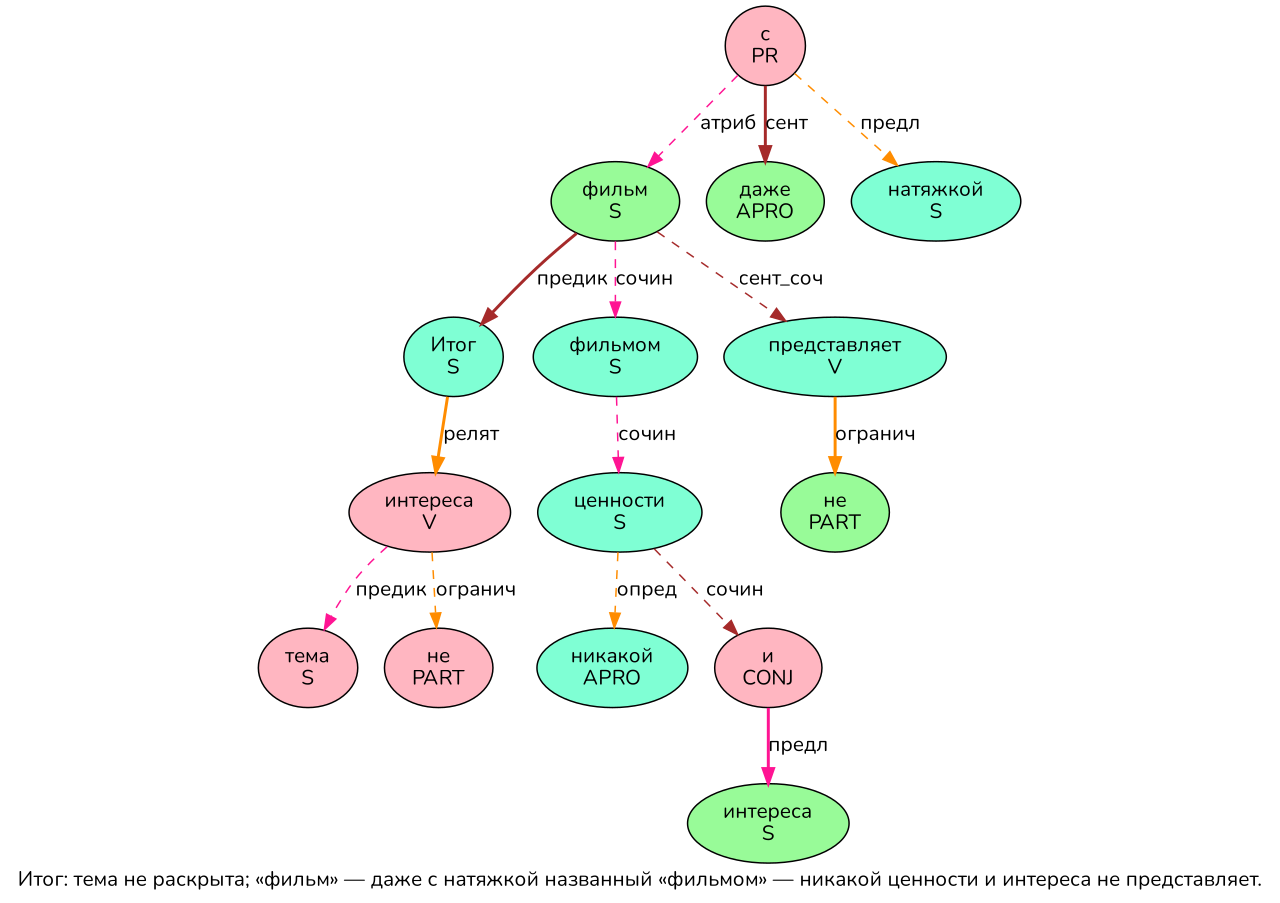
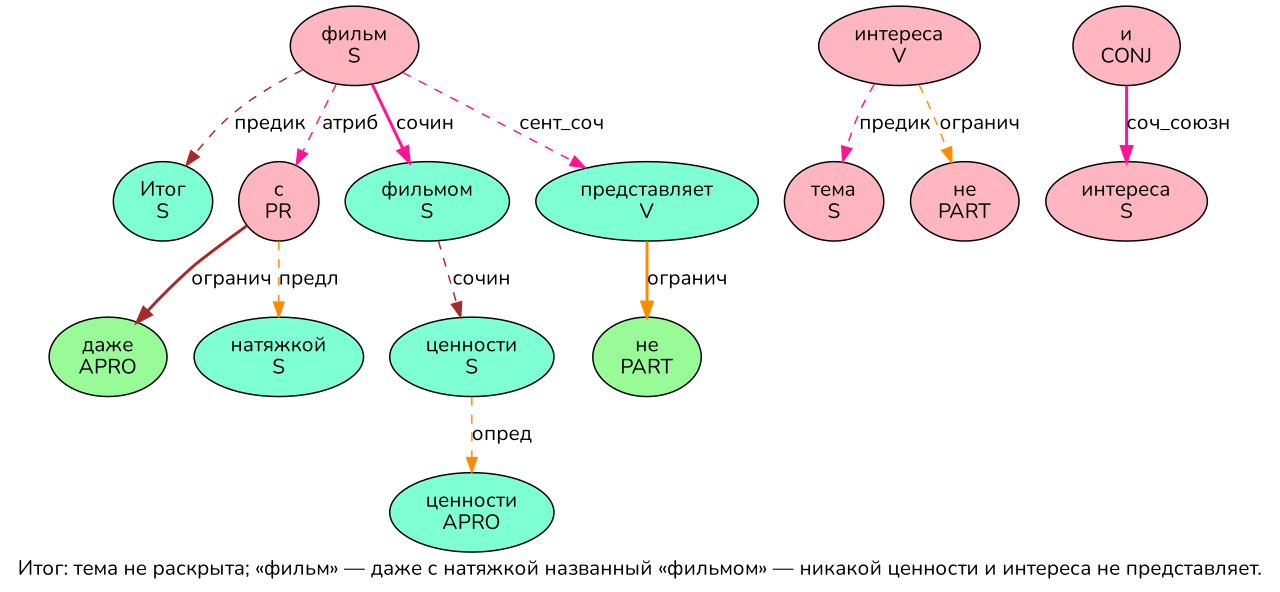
edge "с PR" -> "фильм S": reversed
edge "с PR" -> "даже APRO": label "сент" -> "огранич"
node "фильм S": fillcolor palegreen -> lightpink
edge "фильм S" -> "Итог S": style bold -> dashed
edge "фильм S" -> "фильмом S": style dashed -> bold
edge "фильм S" -> "представляет V": color brown -> deeppink
edge "Итог S" -> "интереса V": removed, label "релят"
edge "фильмом S" -> "ценности S": color deeppink -> brown
edge "ценности S" -> "и CONJ": removed, label "сочин"
node "никакой APRO": label "никакой APRO" -> "ценности APRO"
edge "и CONJ" -> "интереса S": label "предл" -> "соч_союзн"
node "интереса S": fillcolor palegreen -> lightpink
